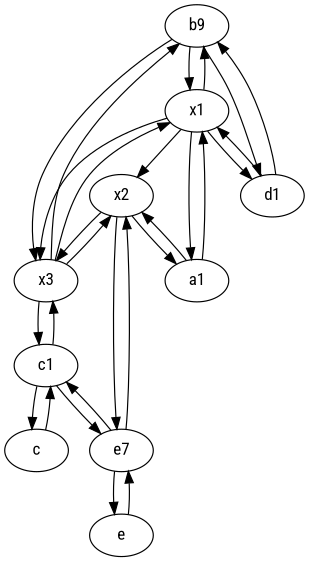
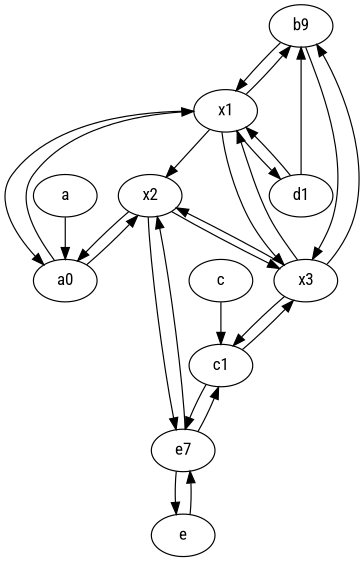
edge "b9" -> "d1": removed
node "a": added
node "a1": label "a1" -> "a0"
edge "c1" -> "c": removed
